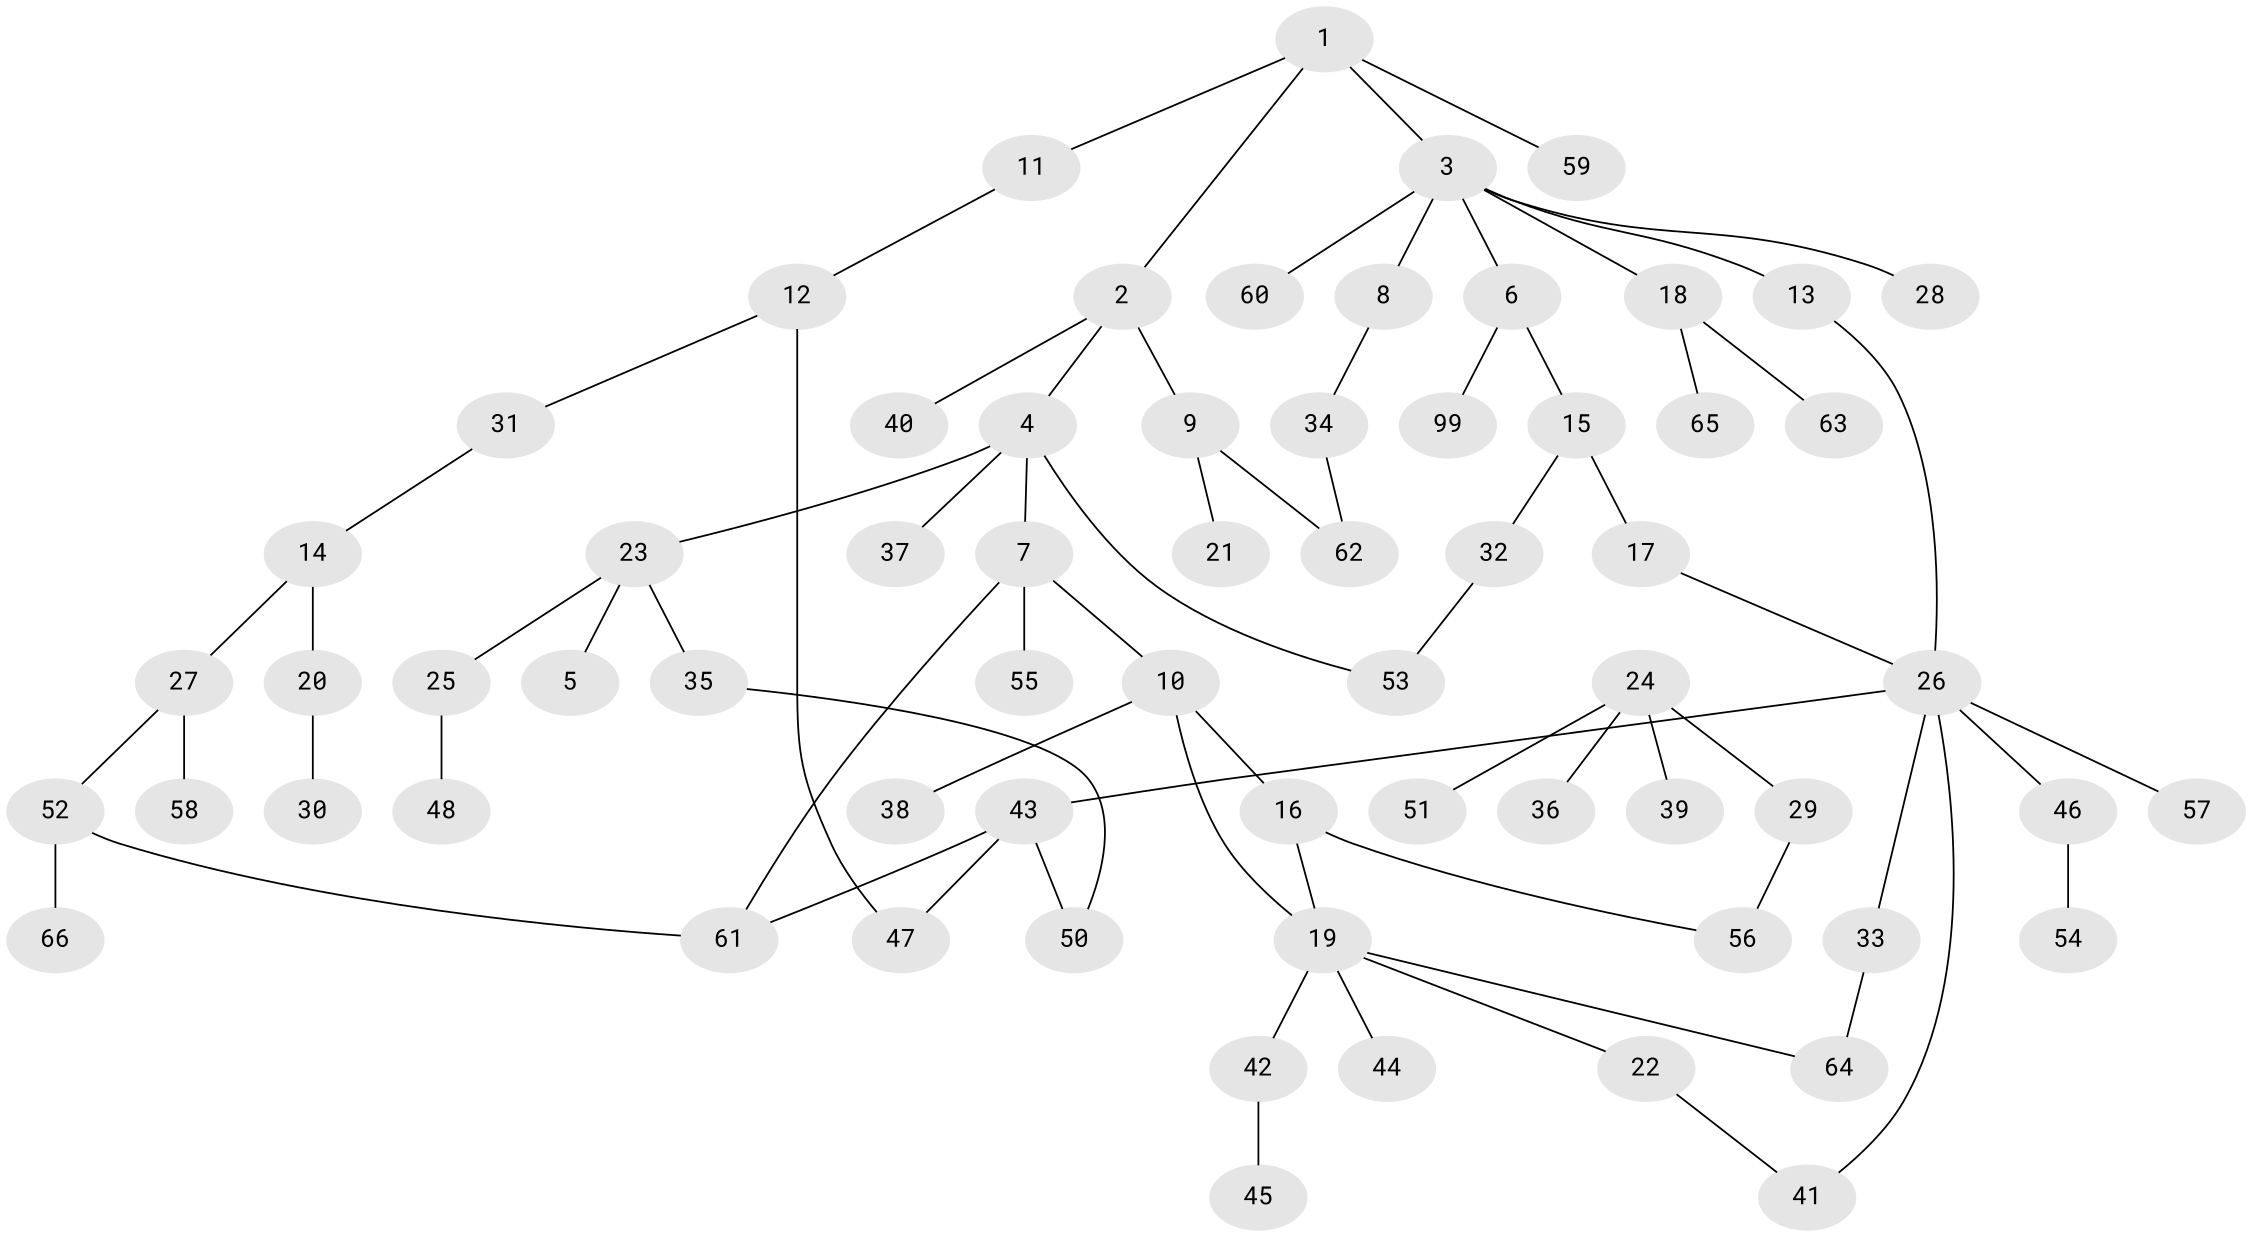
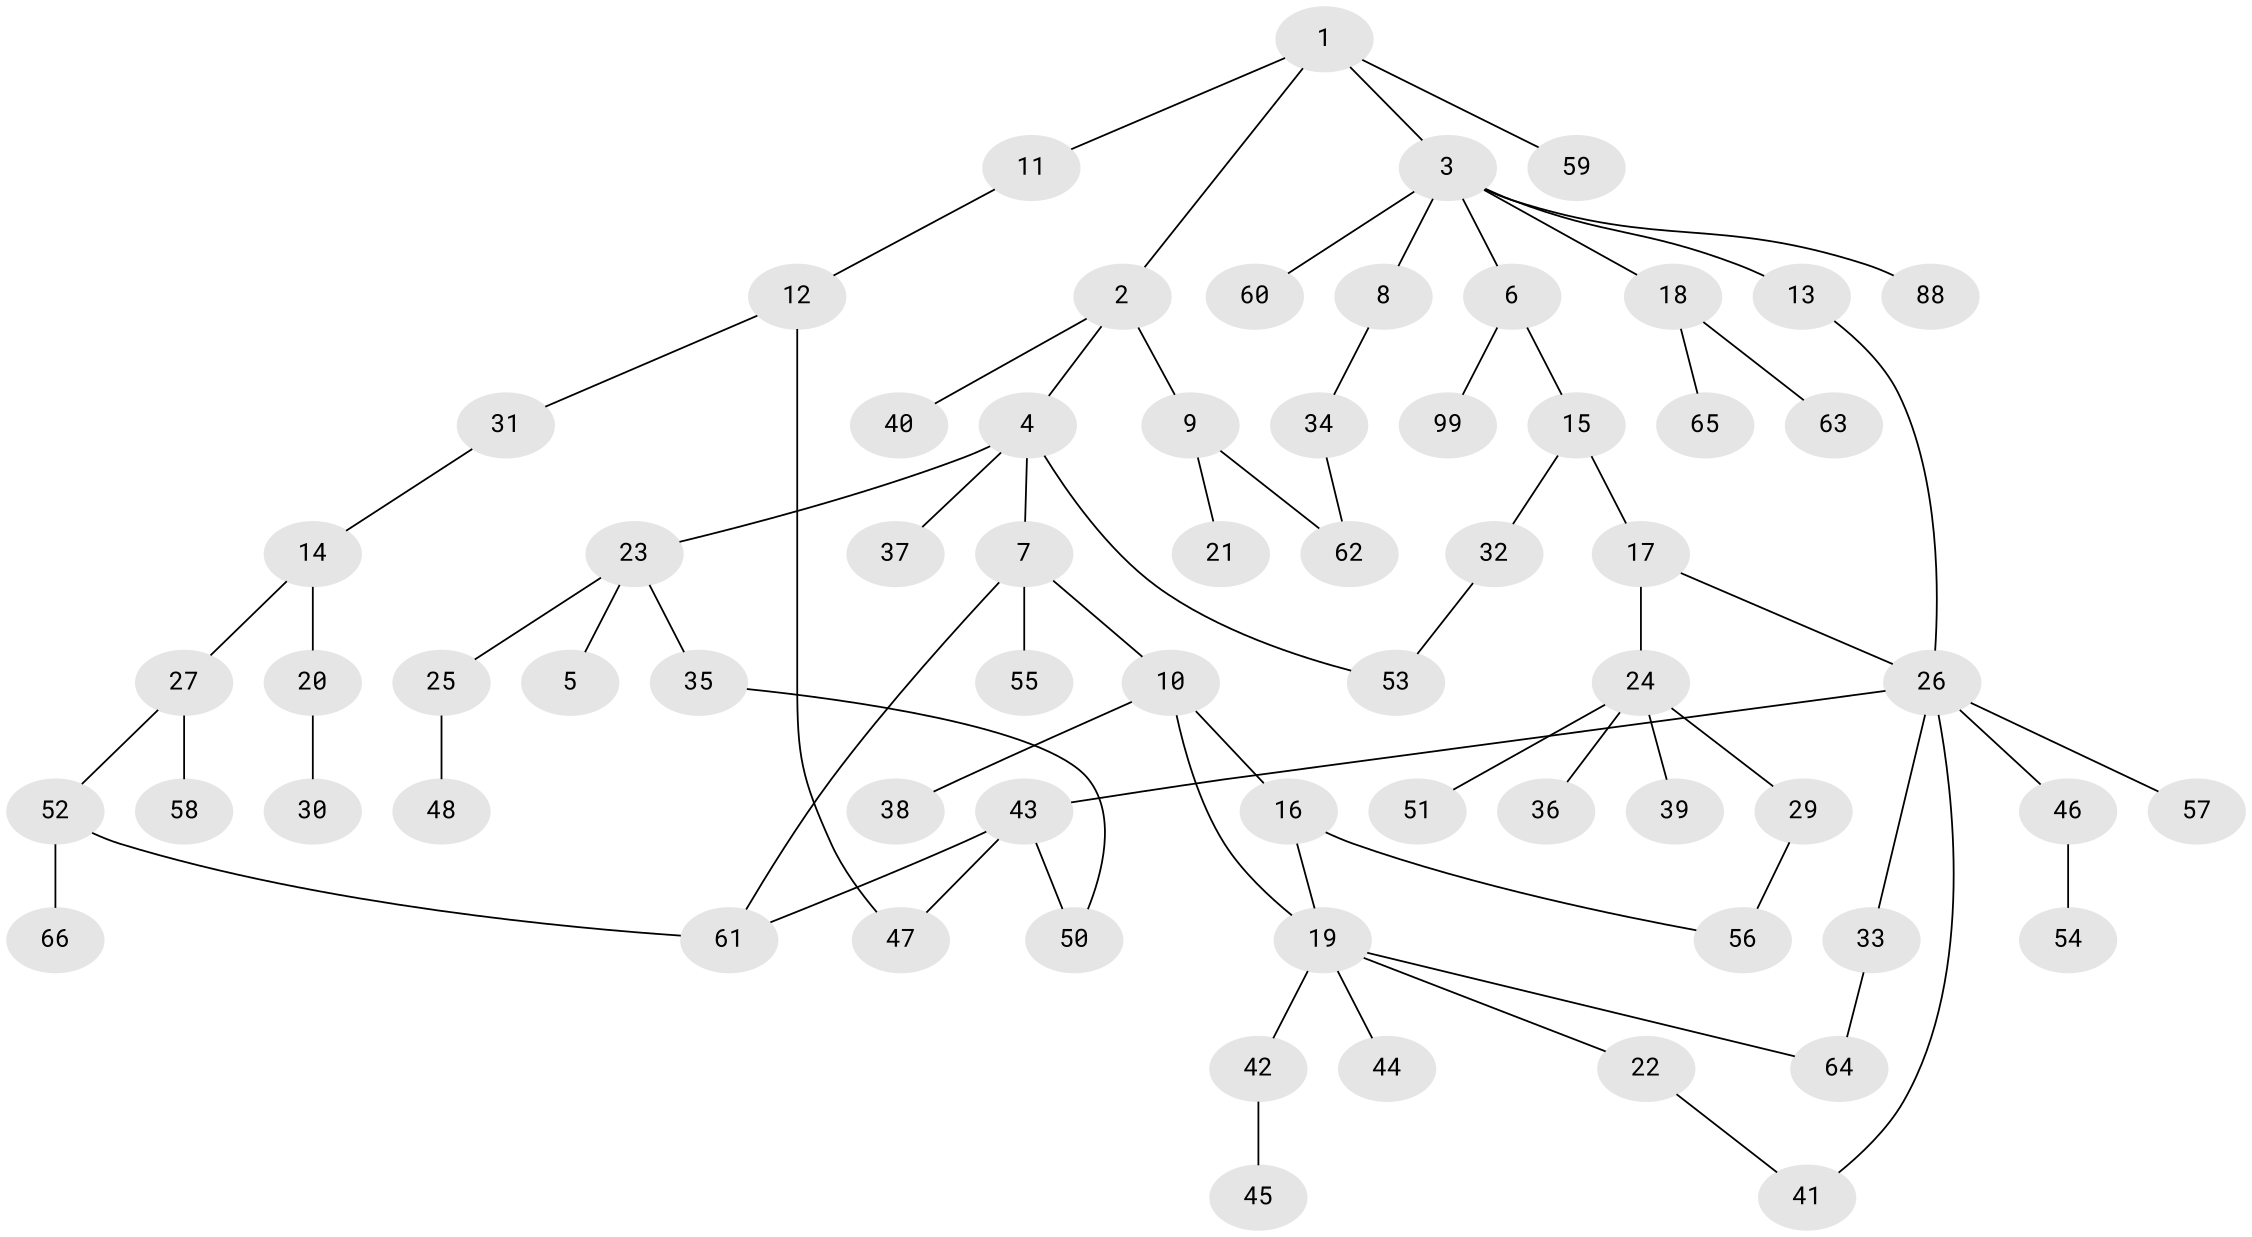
node "28": label "28" -> "88"
edge "17" -- "24": added
